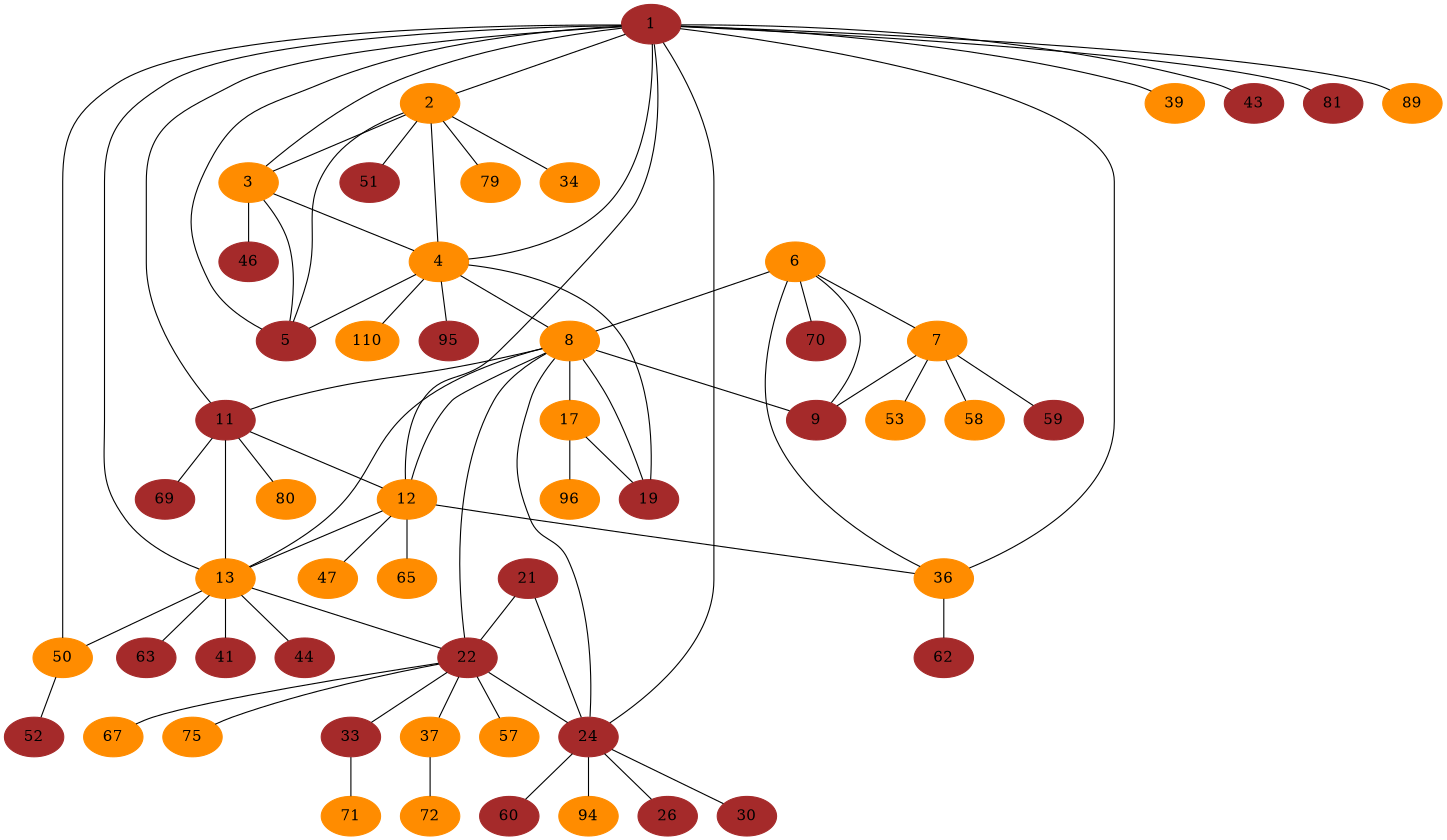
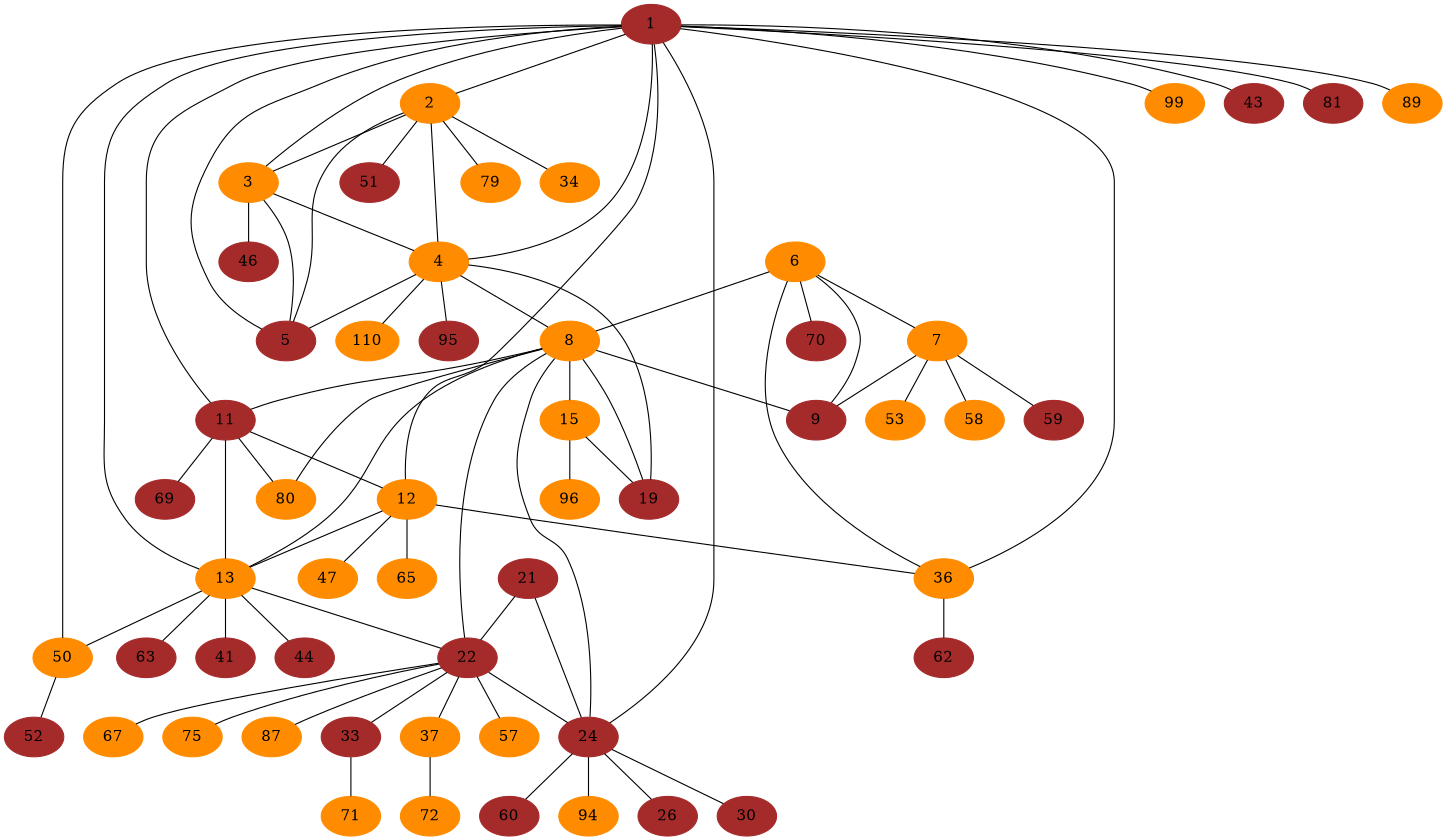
node "39": label "39" -> "99"
edge "8" -- "12": now "8" -- "80"
node "17": label "17" -> "15"
node "87": added
